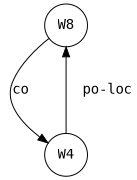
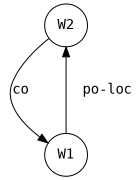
node "W8": label "W8" -> "W2"
node "W4": label "W4" -> "W1"
